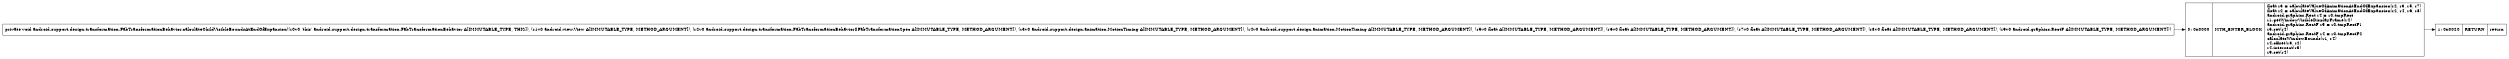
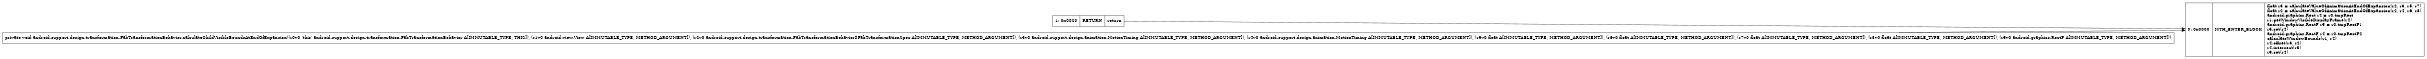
edge "0: 0x0000" -> "1: 0x0020": reversed
